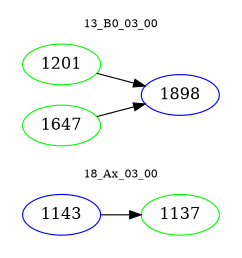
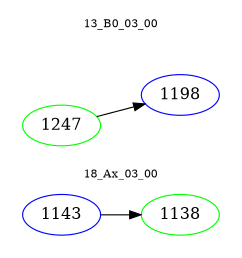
node "1201": removed
node "1898": label "1898" -> "1198"
node "1647": label "1647" -> "1247"
node "1137": label "1137" -> "1138"
